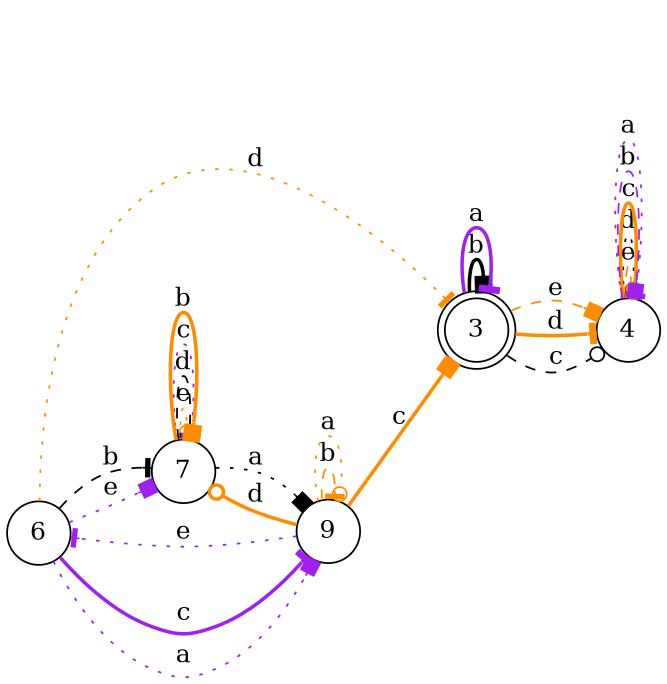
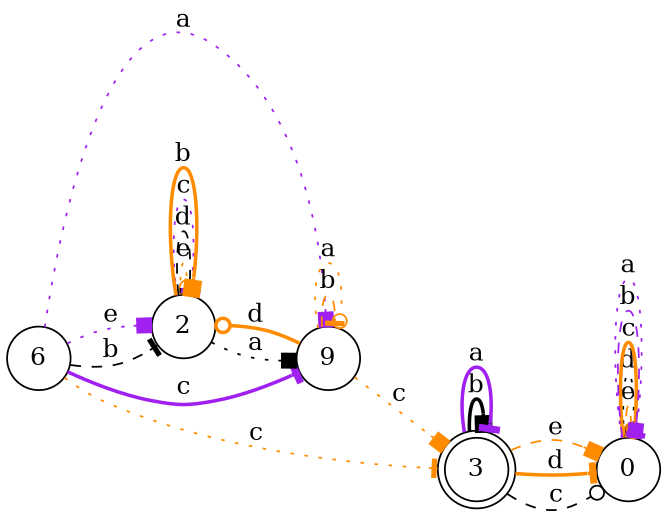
edge "6" -> "3": label "d" -> "c"
node "4": label "4" -> "0"
edge "9" -> "3": style bold -> dotted
node "7": label "7" -> "2"
edge "9" -> "6": removed, label "e"
